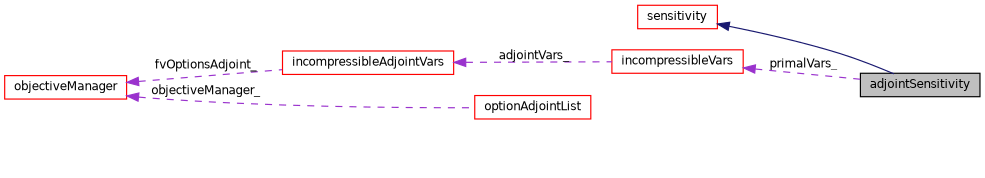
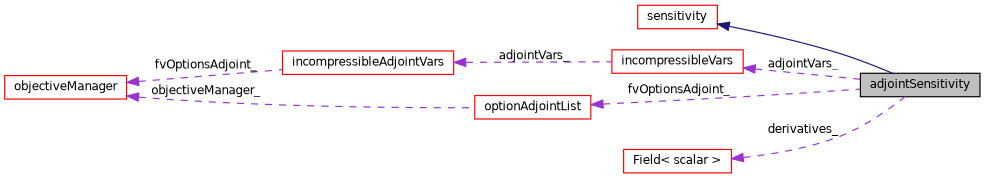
edge "adjointSensitivity" -> "incompressibleVars": label " primalVars_" -> " adjointVars_"
edge "adjointSensitivity" -> "optionAdjointList": added, label "fvOptionsAdjoint_"
node "Field< scalar >": added
